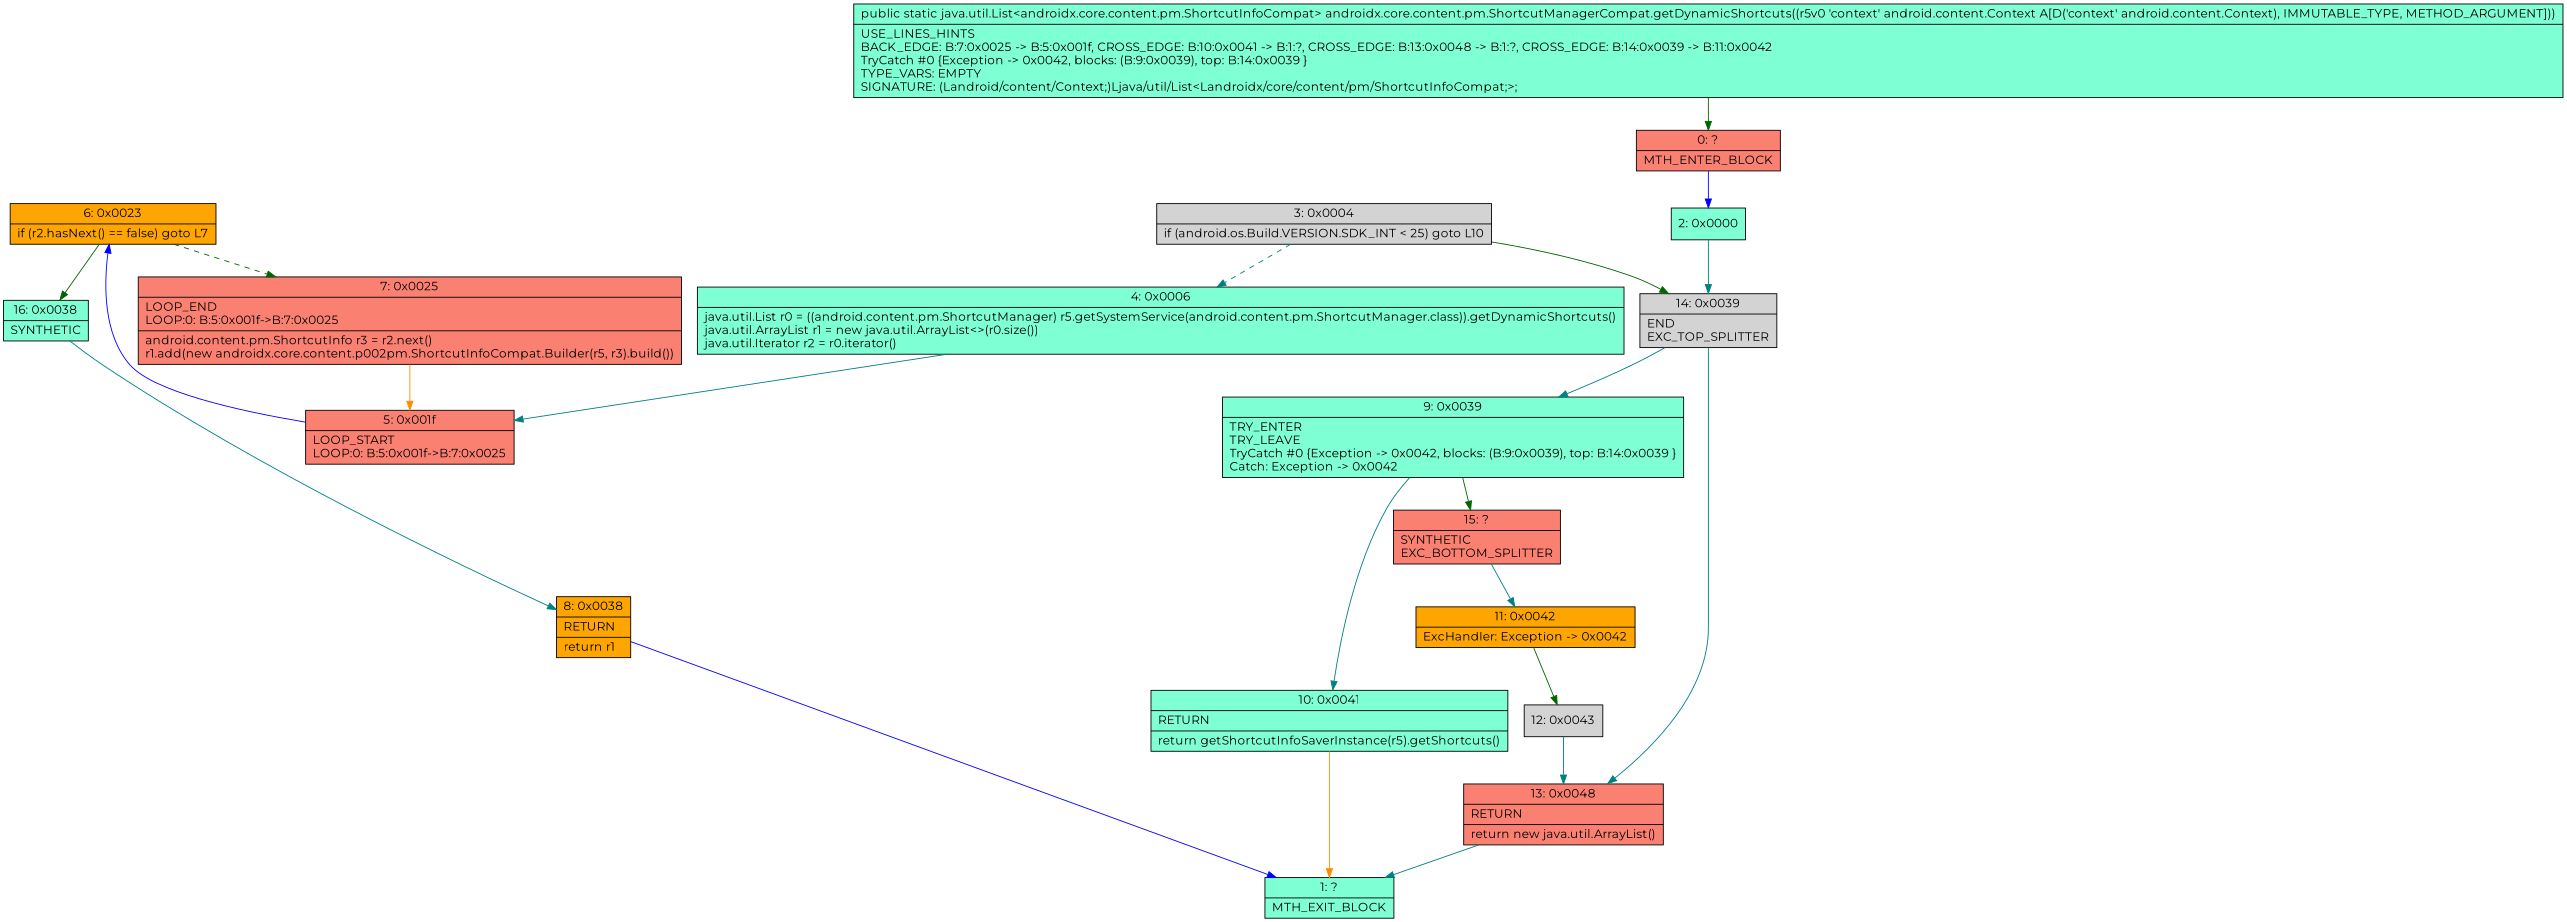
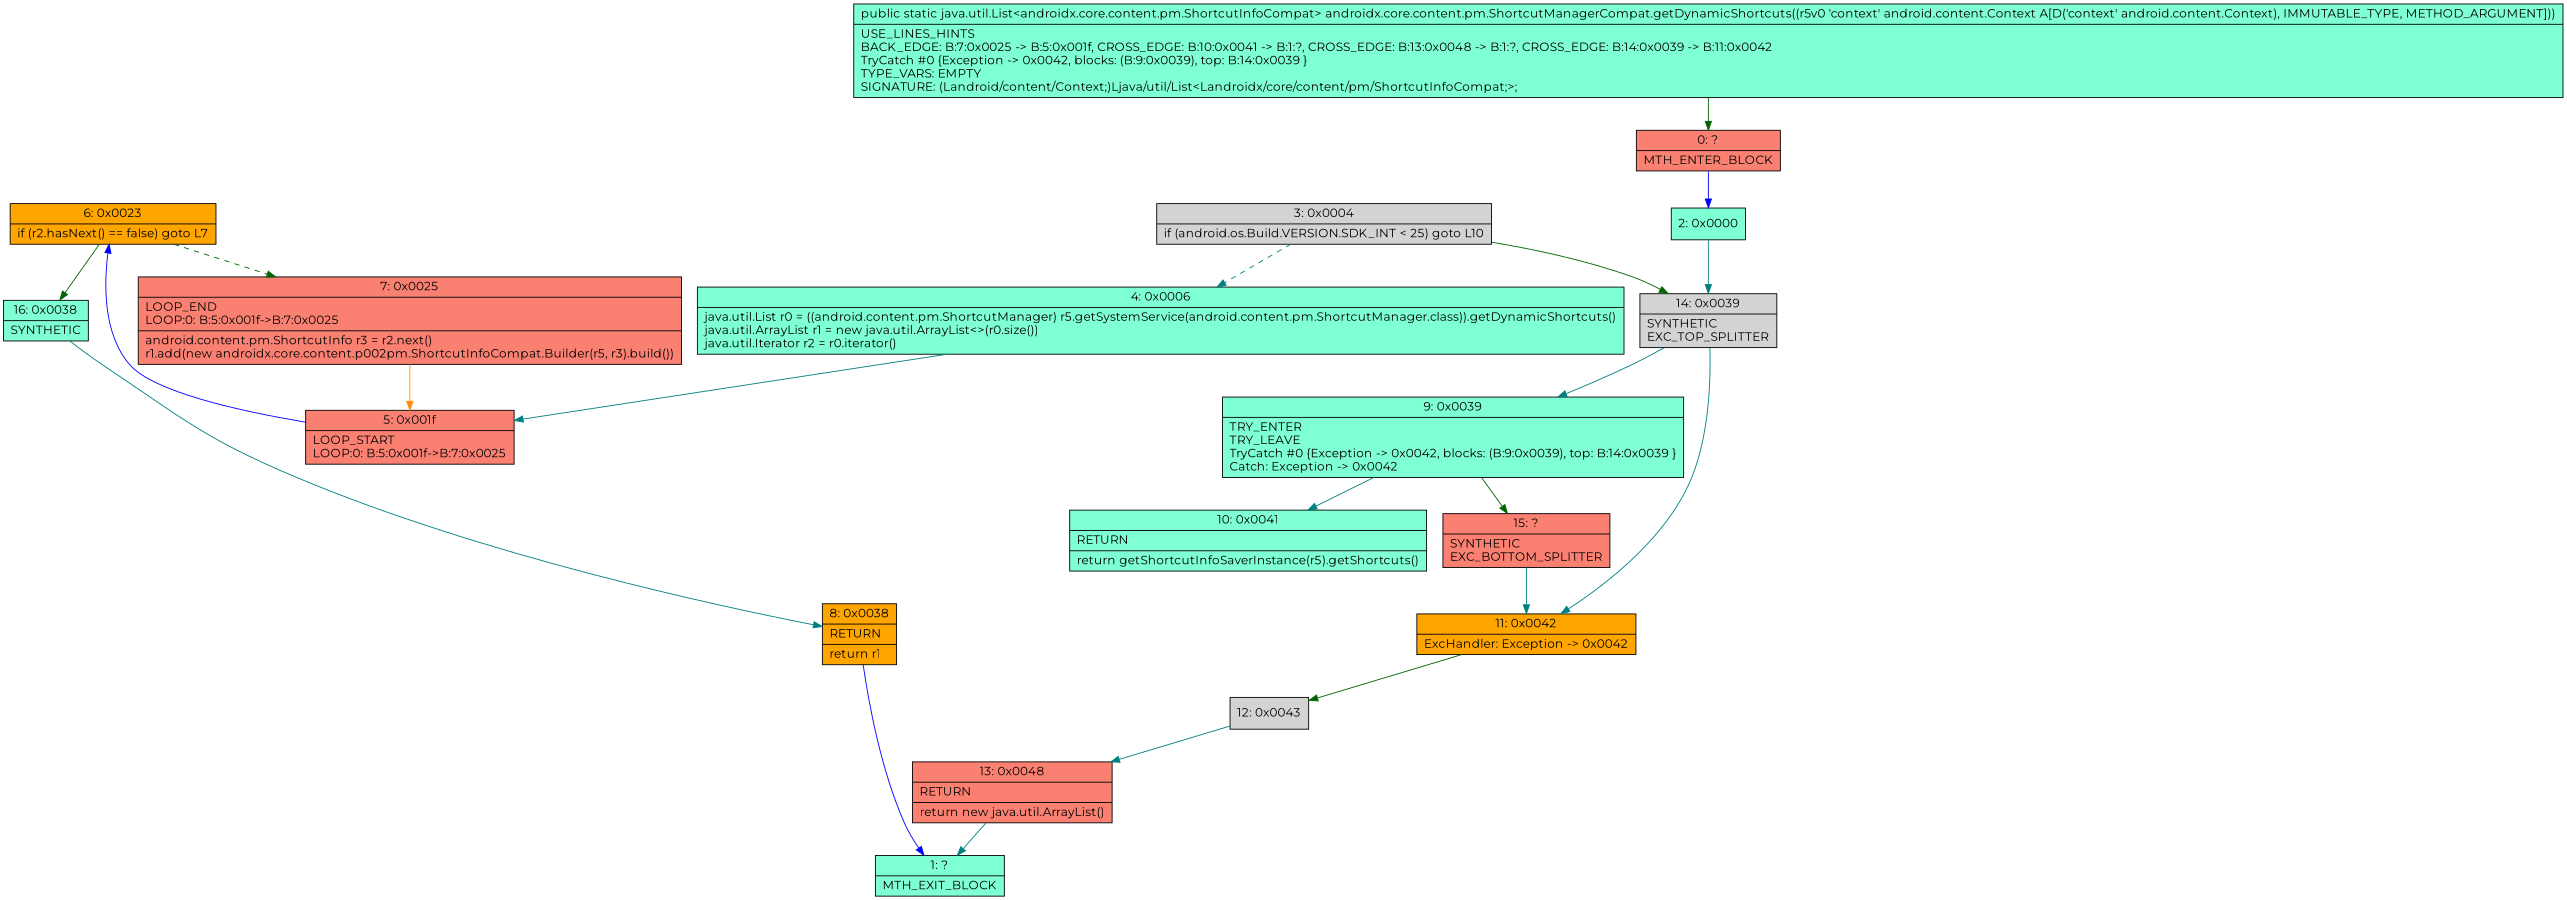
node "14: 0x0039": text "END" -> "SYNTHETIC"
edge "14: 0x0039" -> "13: 0x0048": now "14: 0x0039" -> "11: 0x0042"
edge "10: 0x0041" -> "1: ?": removed
